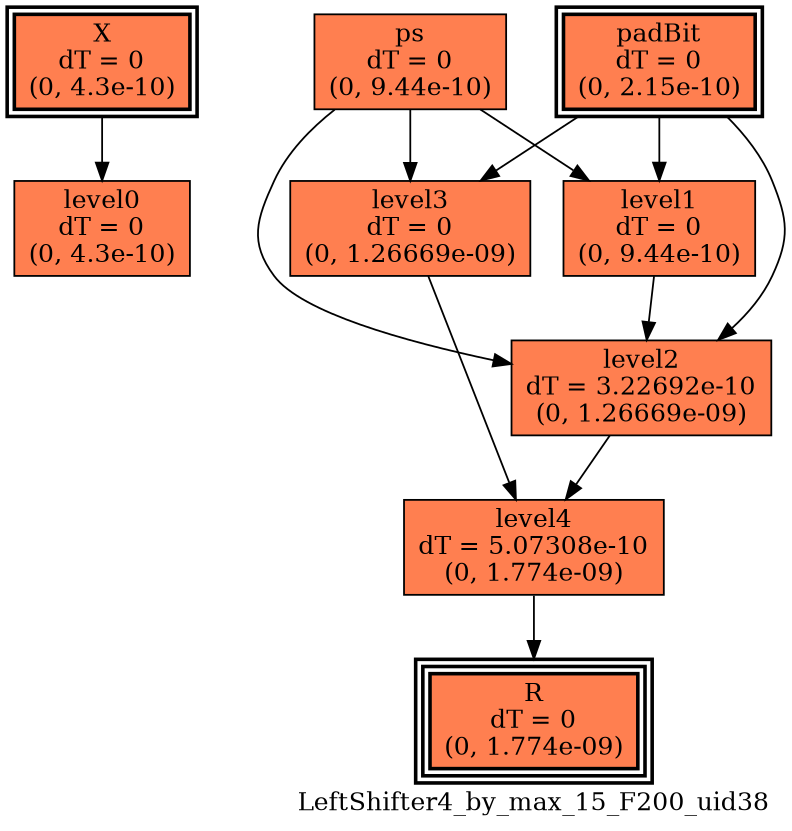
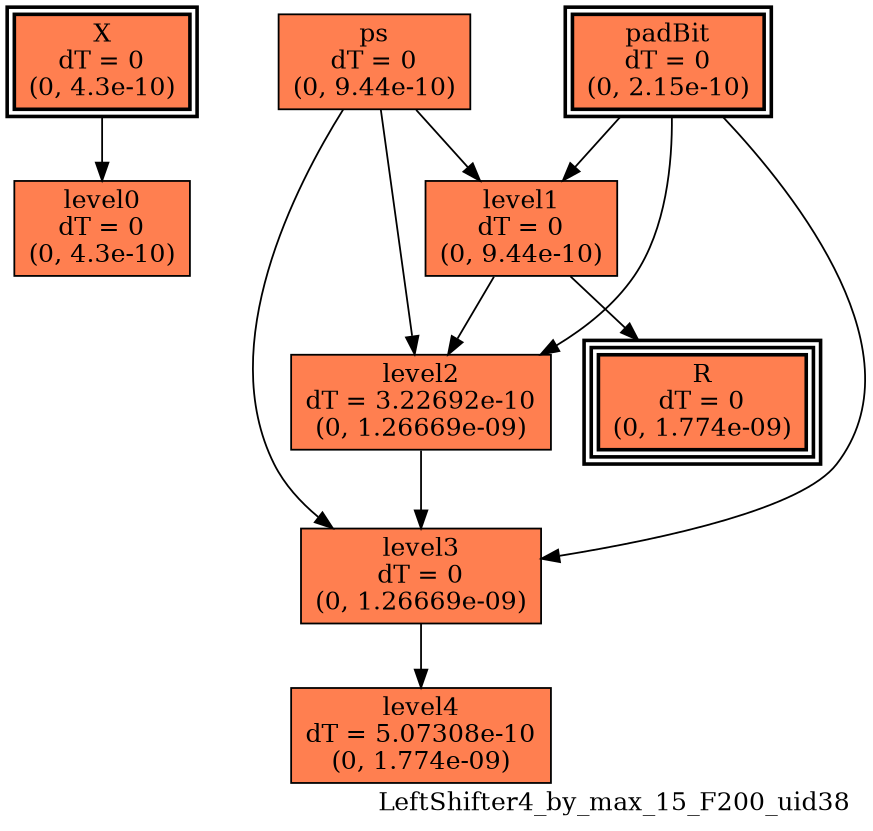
edge "level2 dT = 3.22692e-10 (0, 1.26669e-09)" -> "level4 dT = 5.07308e-10 (0, 1.774e-09)": now "level2 dT = 3.22692e-10 (0, 1.26669e-09)" -> "level3 dT = 0 (0, 1.26669e-09)"
edge "level4 dT = 5.07308e-10 (0, 1.774e-09)" -> "R dT = 0 (0, 1.774e-09)": now "level1 dT = 0 (0, 9.44e-10)" -> "R dT = 0 (0, 1.774e-09)"
